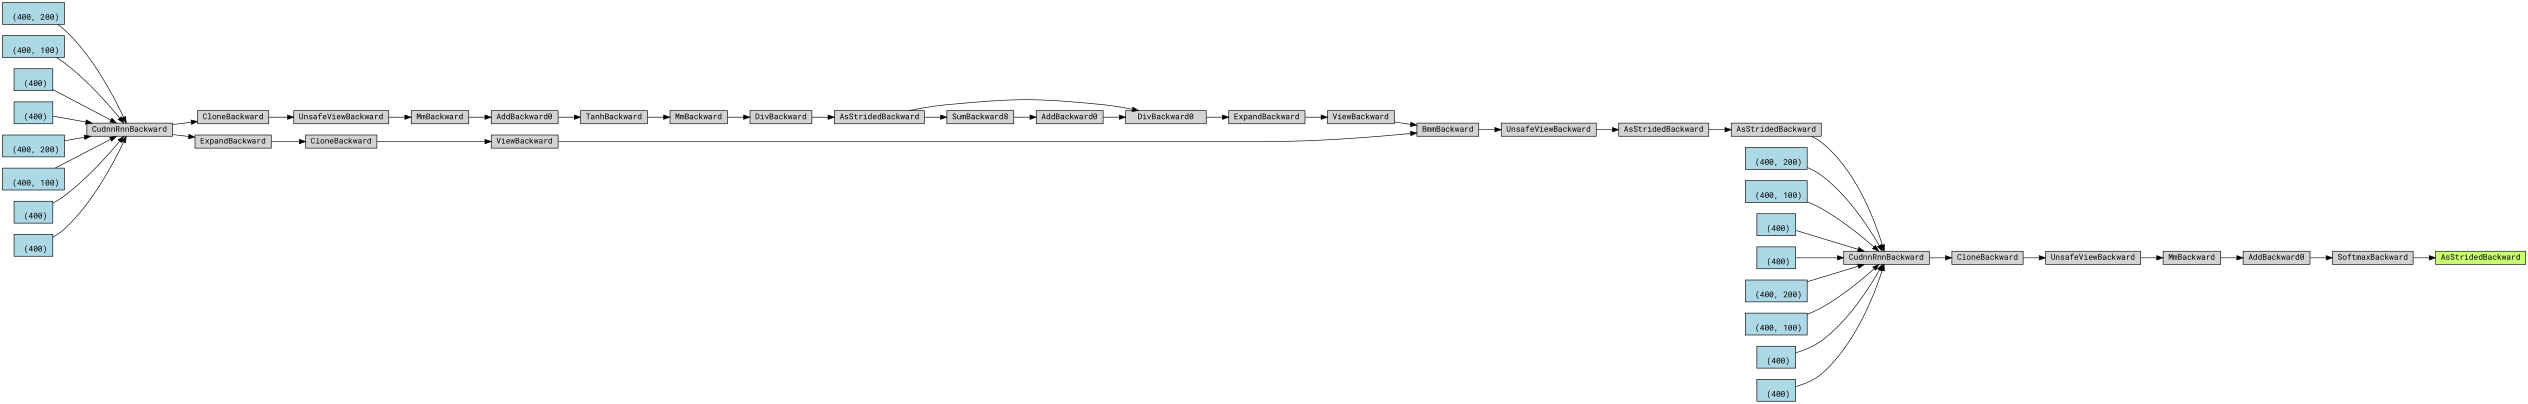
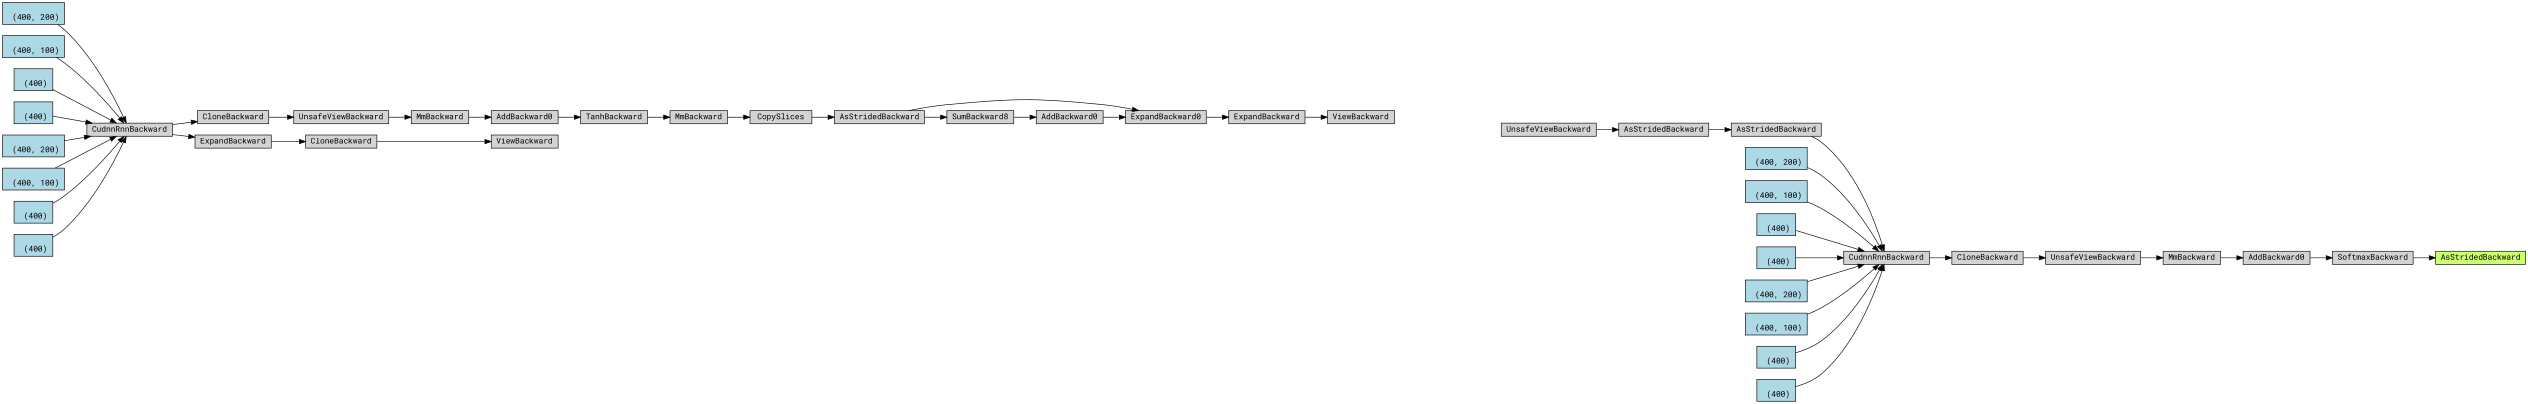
node "DivBackward": label "DivBackward" -> "CopySlices"
node "DivBackward0": label "DivBackward0" -> "ExpandBackward0"
node "BmmBackward": removed
